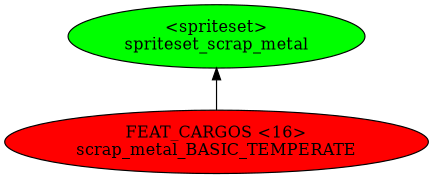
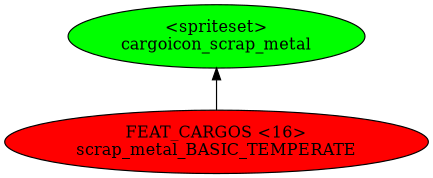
node "<spriteset> spriteset_scrap_metal": label "<spriteset> spriteset_scrap_metal" -> "<spriteset> cargoicon_scrap_metal"
